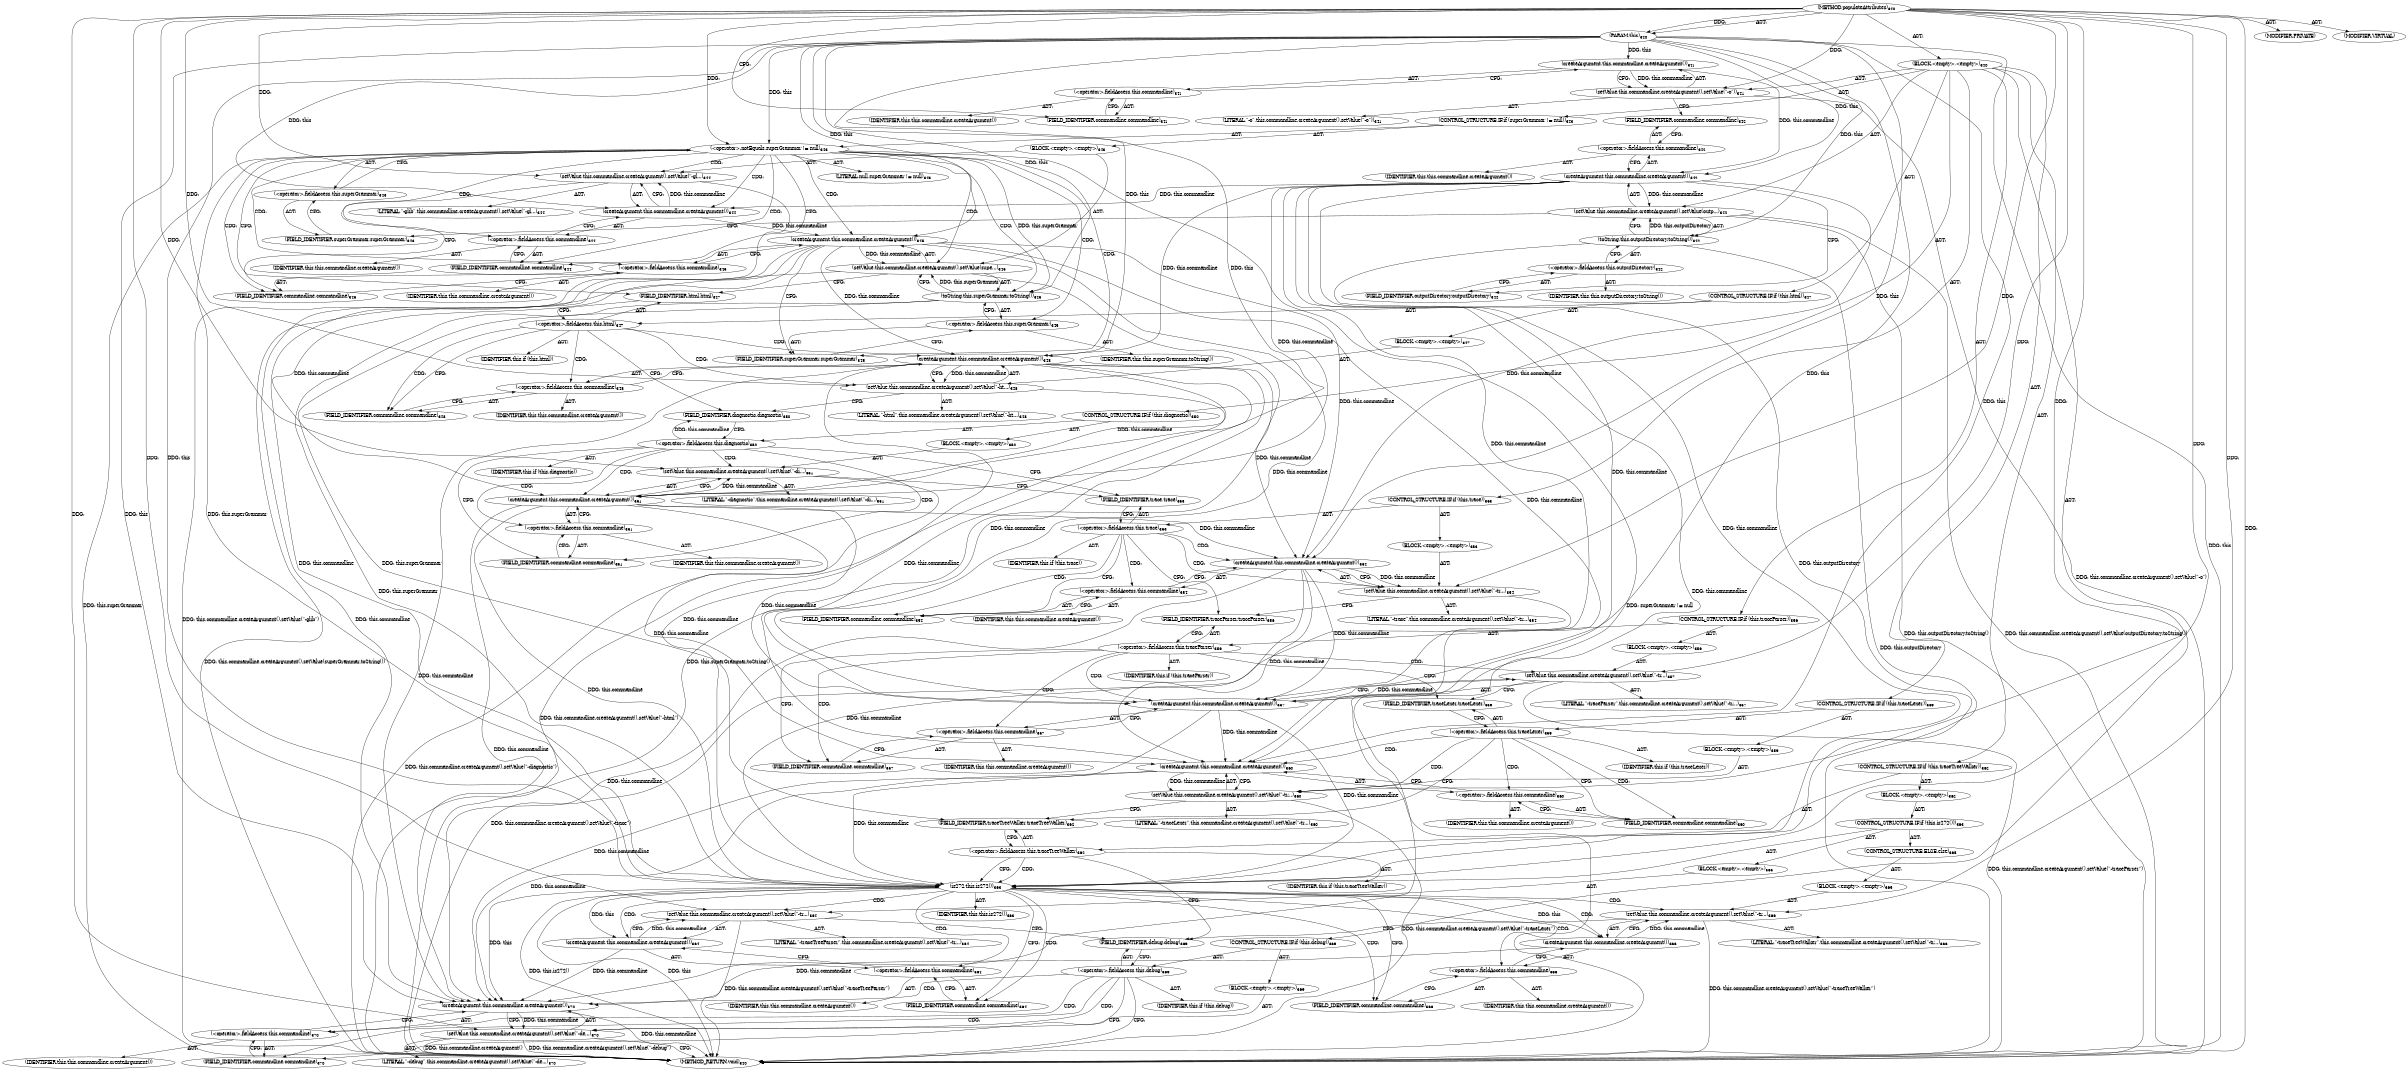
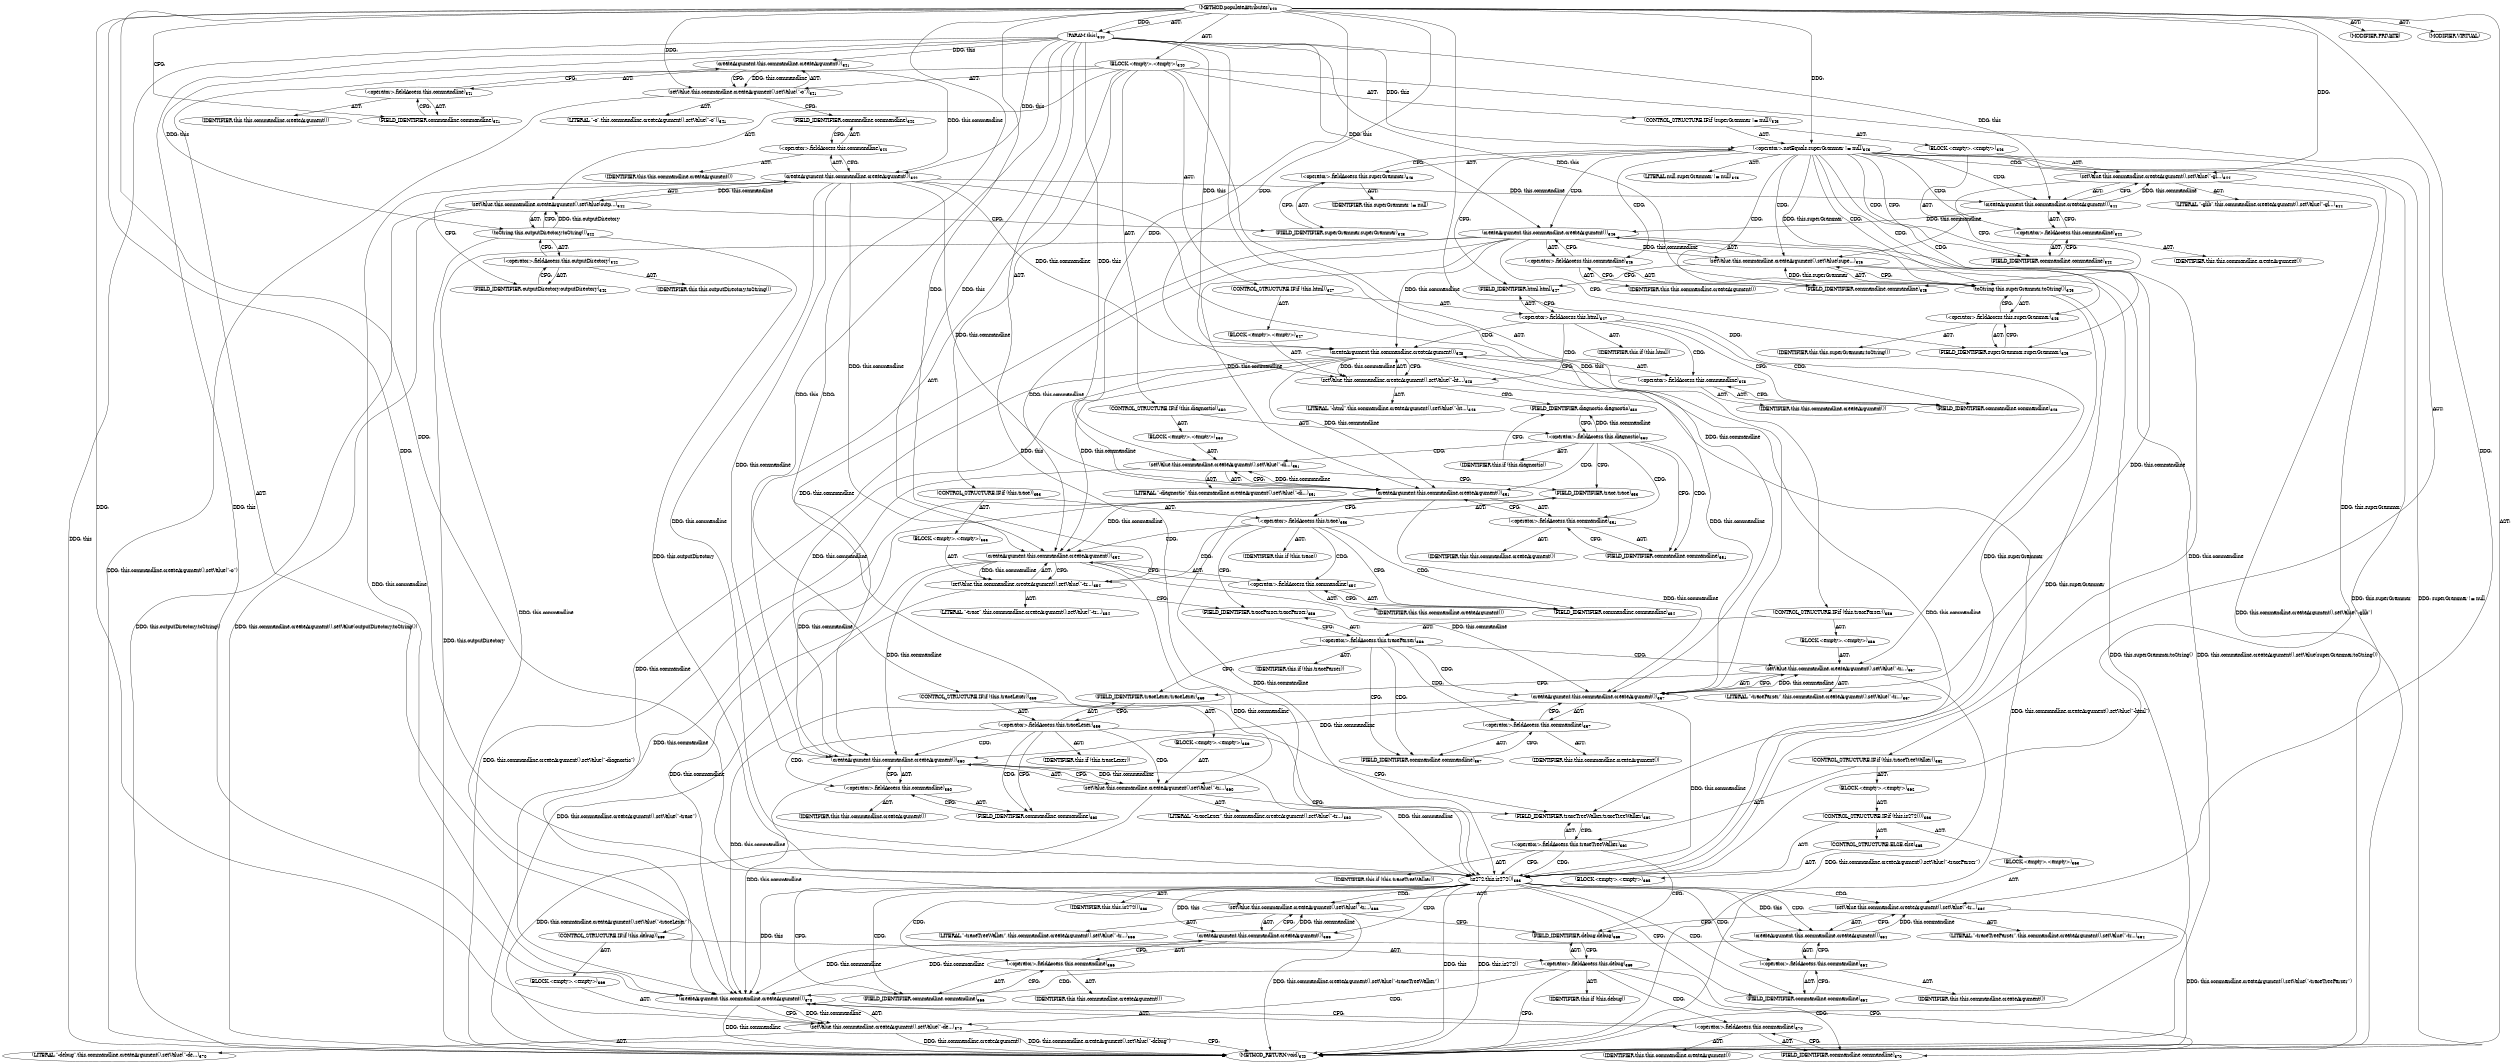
node "(IDENTIFIER,this,superGrammar != null)": added
edge "(<operator>.fieldAccess,this.html)" -> "(FIELD_IDENTIFIER,diagnostic,diagnostic)": now "(IDENTIFIER,this,if (this.diagnostic))" -> "(FIELD_IDENTIFIER,diagnostic,diagnostic)"
edge "(METHOD,populateAttributes)" -> "(METHOD_RETURN,void)": label "DDG: " -> "AST: "
edge "(<operator>.fieldAccess,this.traceParser)" -> "(FIELD_IDENTIFIER,traceLexer,traceLexer)": label "CDG: " -> "CFG: "
